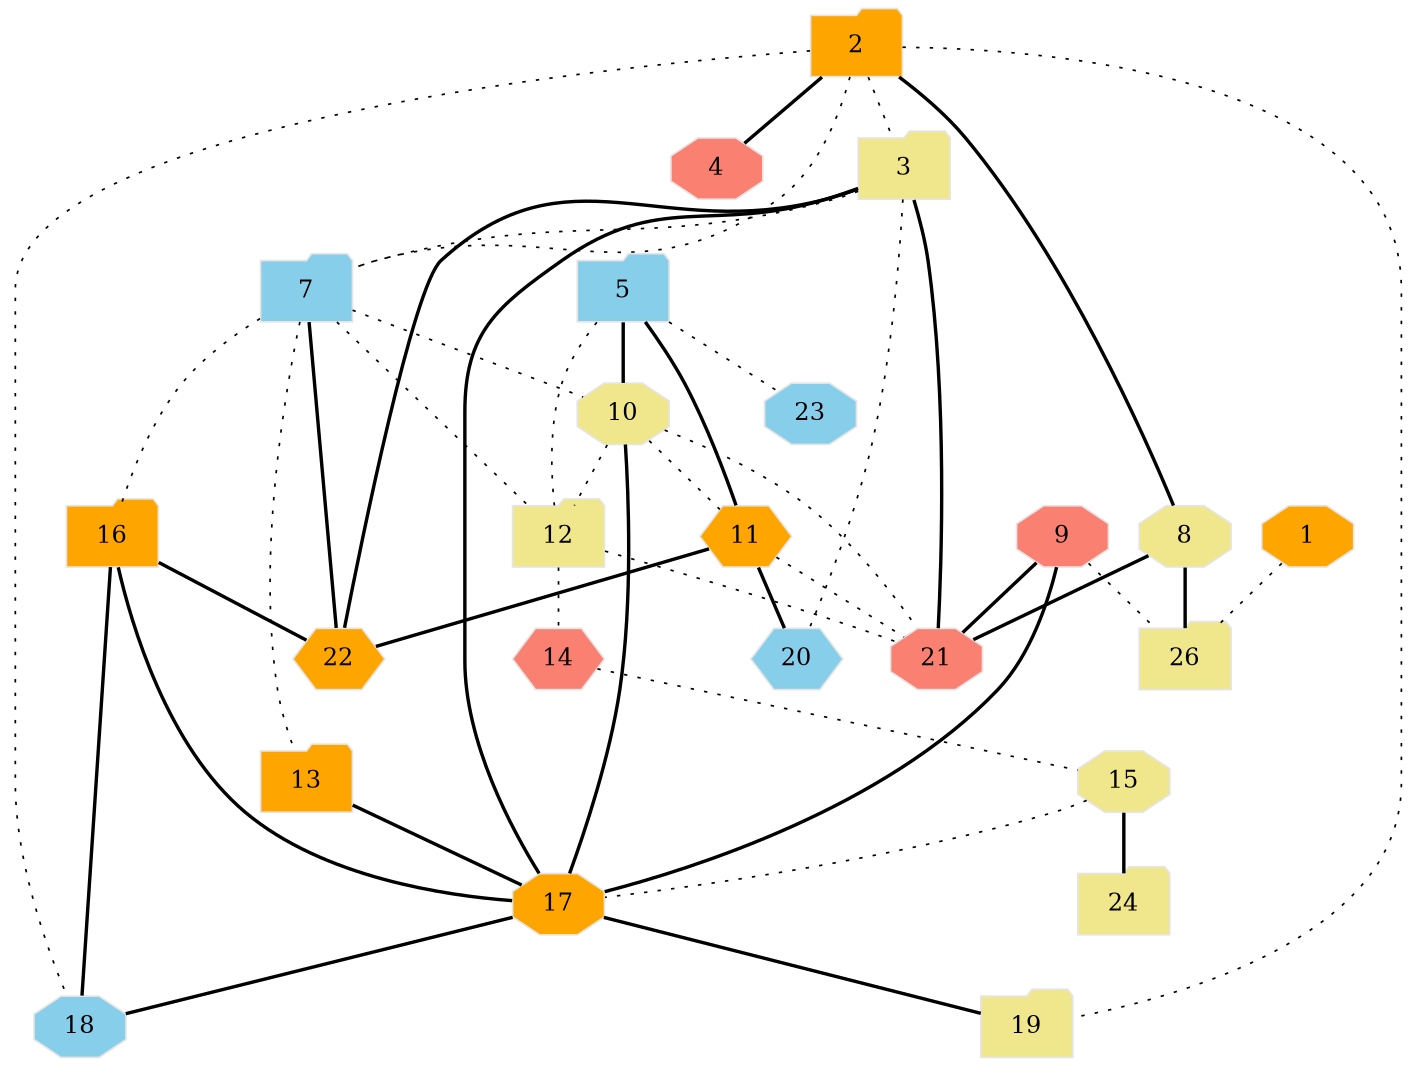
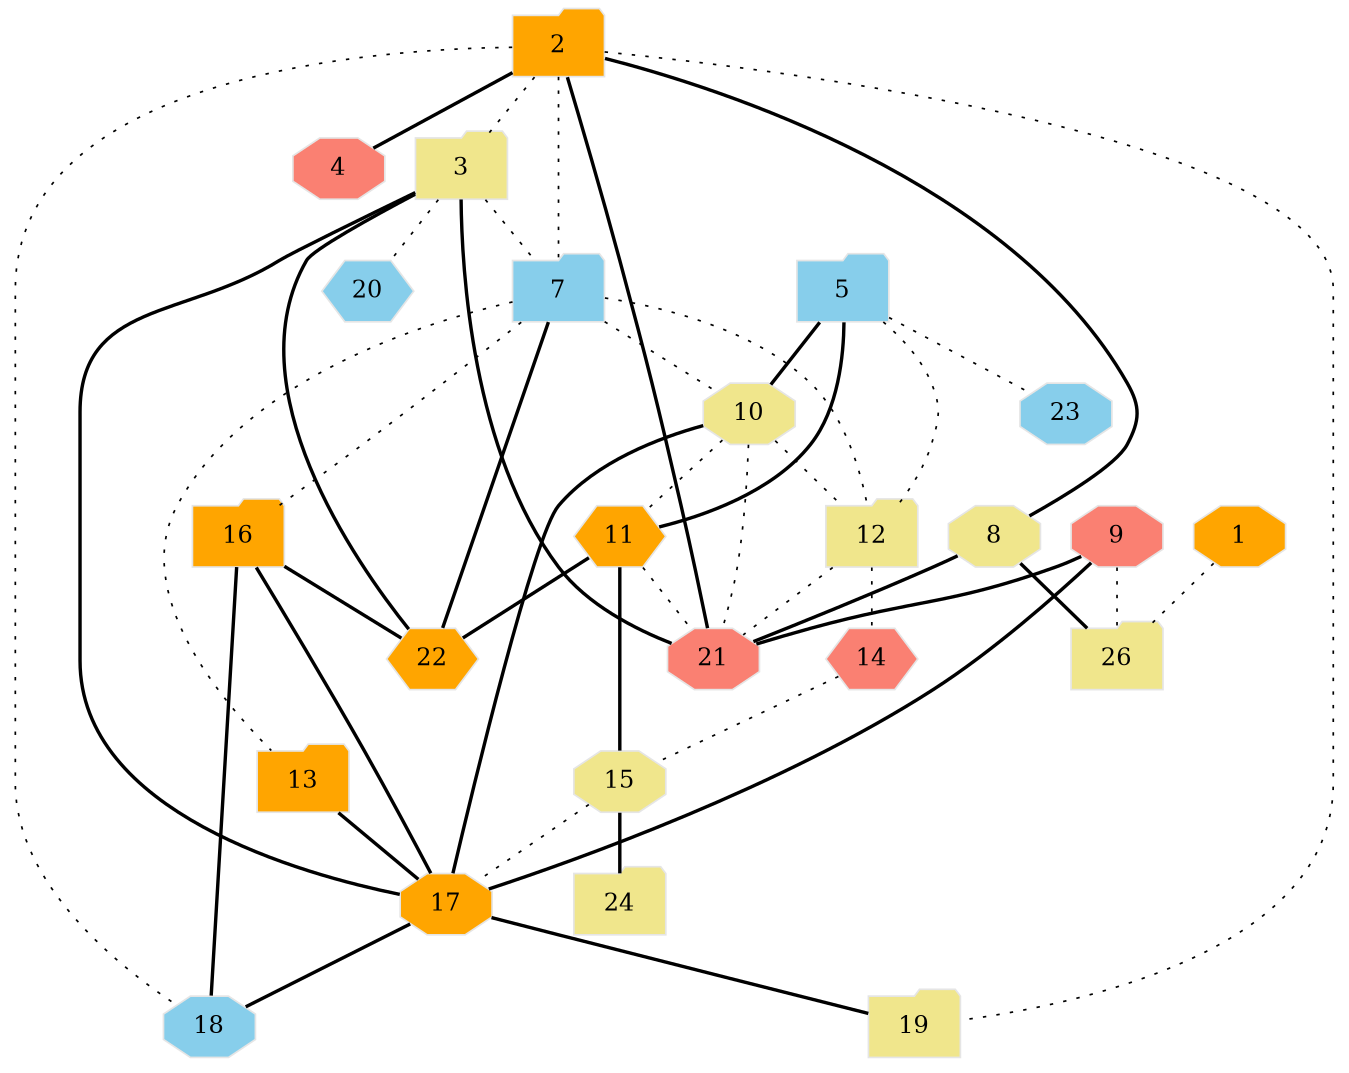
edge "2" -- "21": added
edge "11" -- "20": now "11" -- "15"
